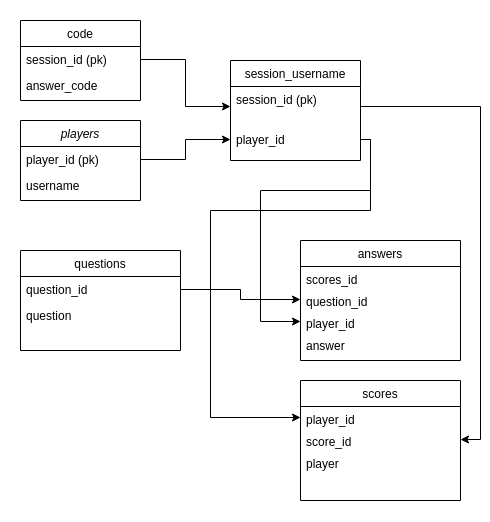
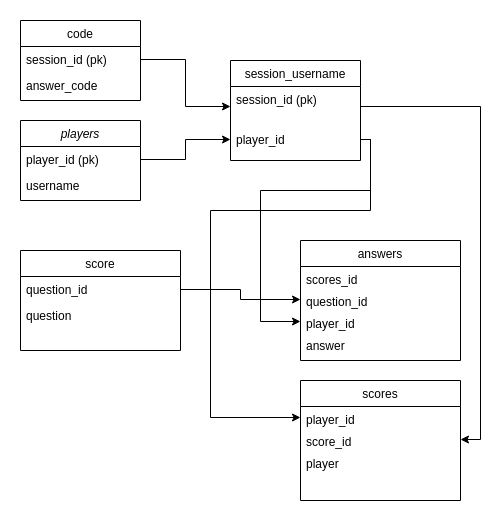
node "questions": label "questions" -> "score"
